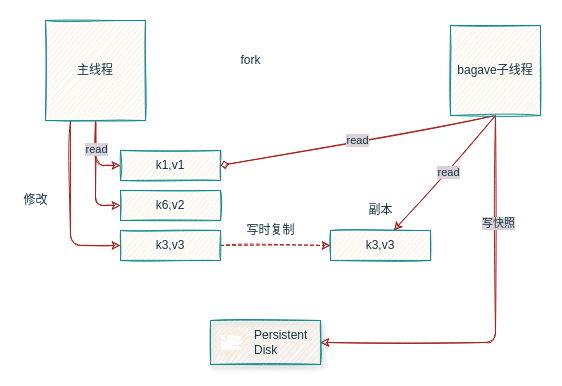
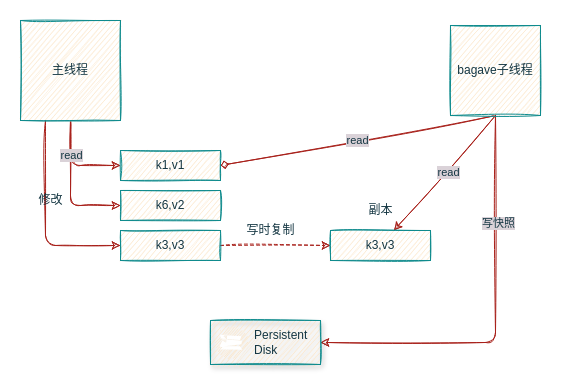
node "fork": removed
node "主线程": moved (96, 71) -> (71, 71)
node "修改": moved (36, 201) -> (51, 201)
